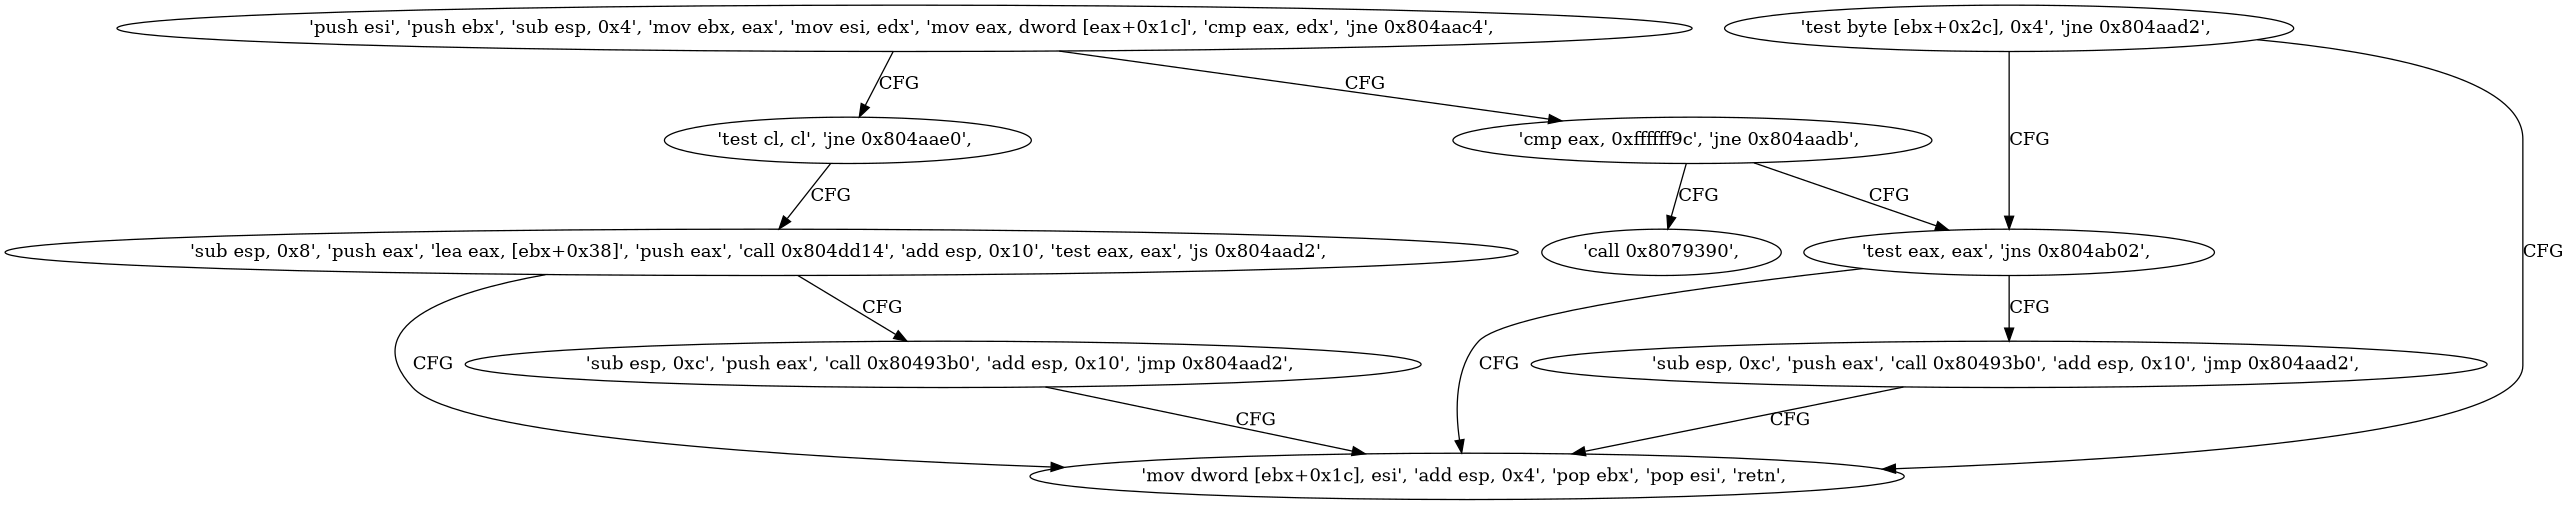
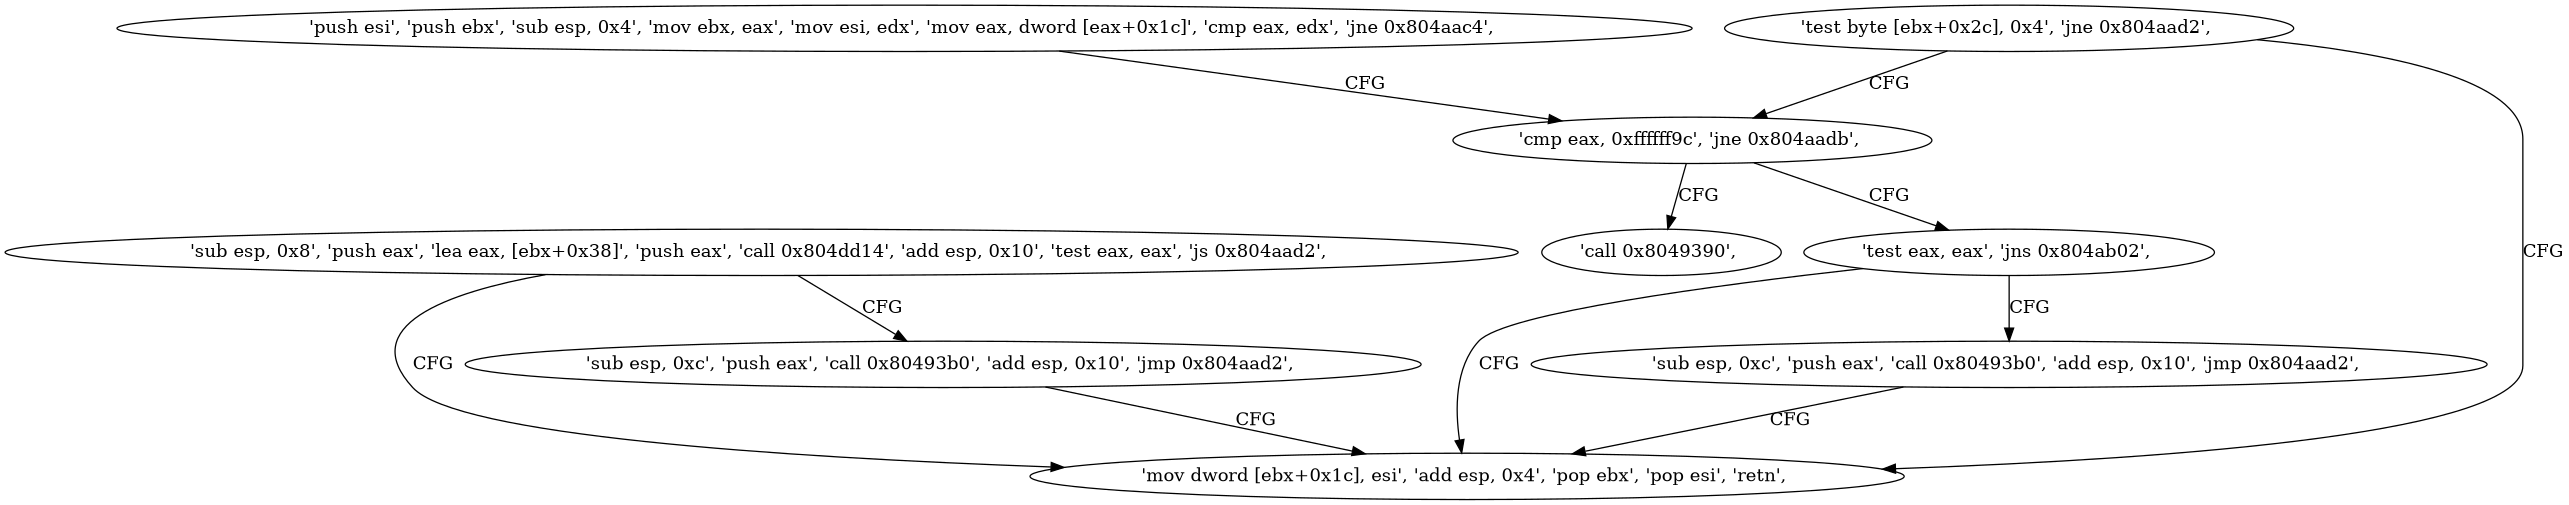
edge "'test byte [ebx+0x2c], 0x4', 'jne 0x804aad2'," -> "'test eax, eax', 'jns 0x804ab02',": now "'test byte [ebx+0x2c], 0x4', 'jne 0x804aad2'," -> "'cmp eax, 0xffffff9c', 'jne 0x804aadb',"
node "'test cl, cl', 'jne 0x804aae0',": removed
node "'call 0x8079390',": label "'call 0x8079390'," -> "'call 0x8049390',"
